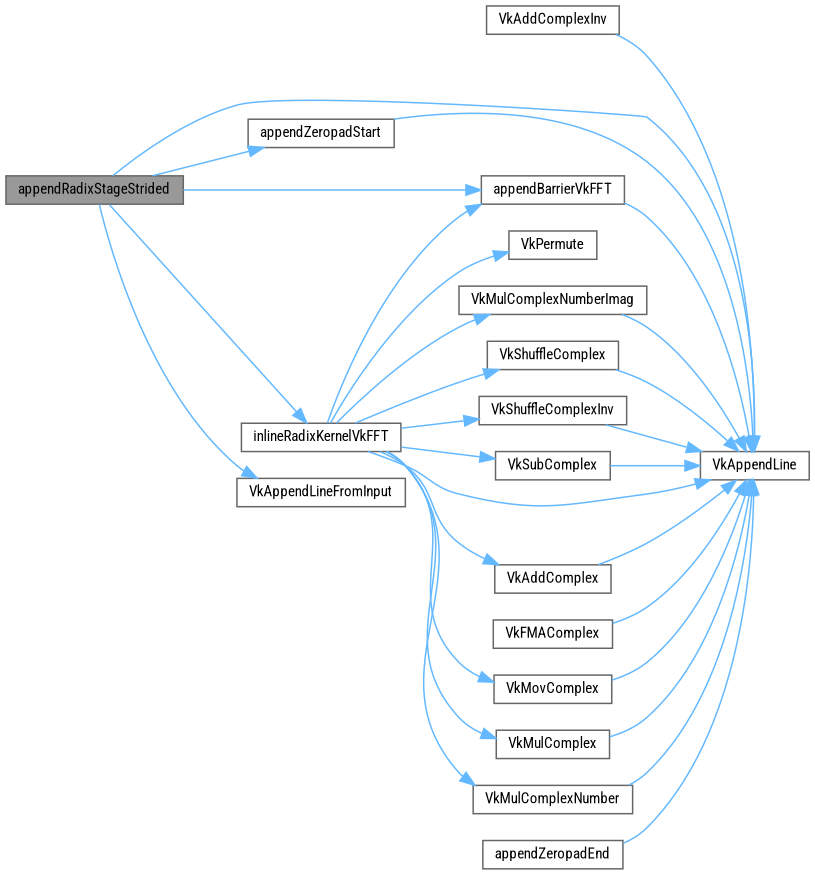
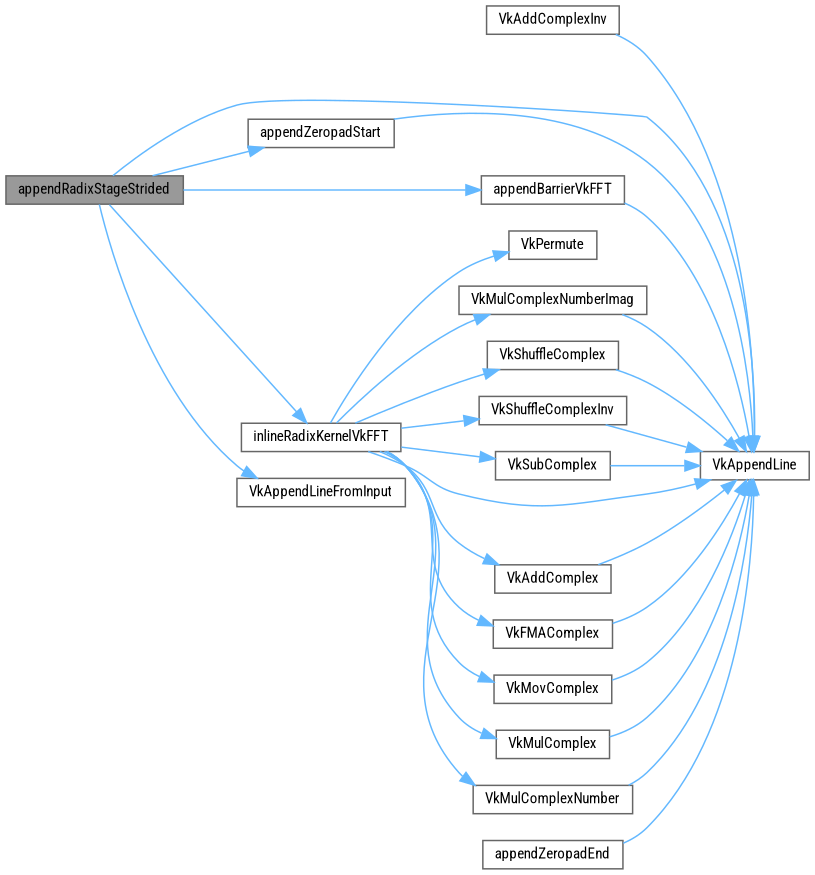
edge "inlineRadixKernelVkFFT" -> "appendBarrierVkFFT": now "inlineRadixKernelVkFFT" -> "VkFMAComplex"
